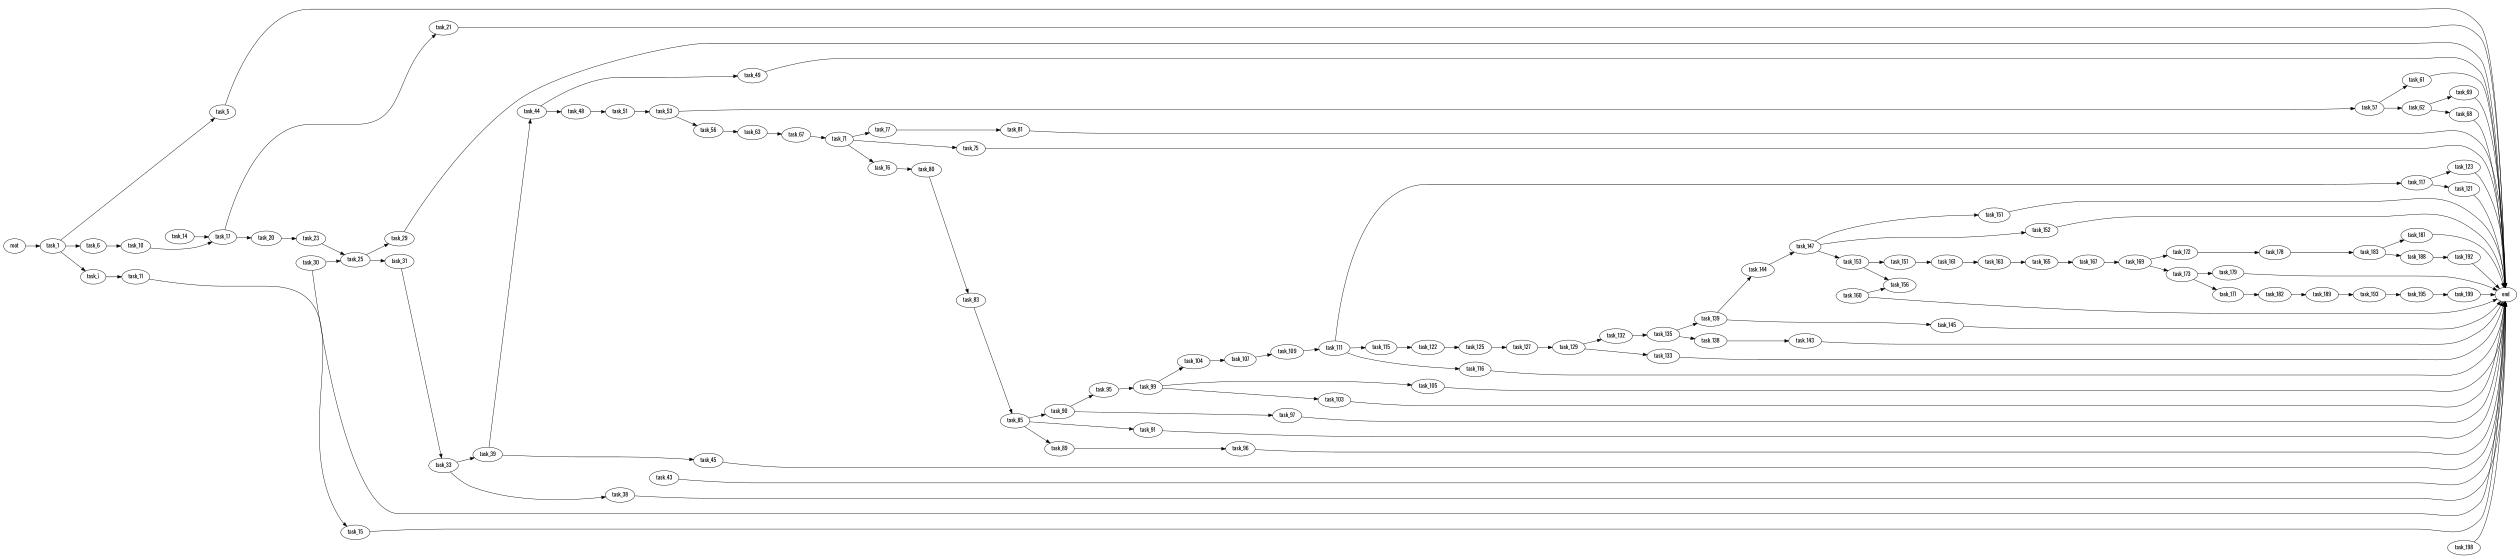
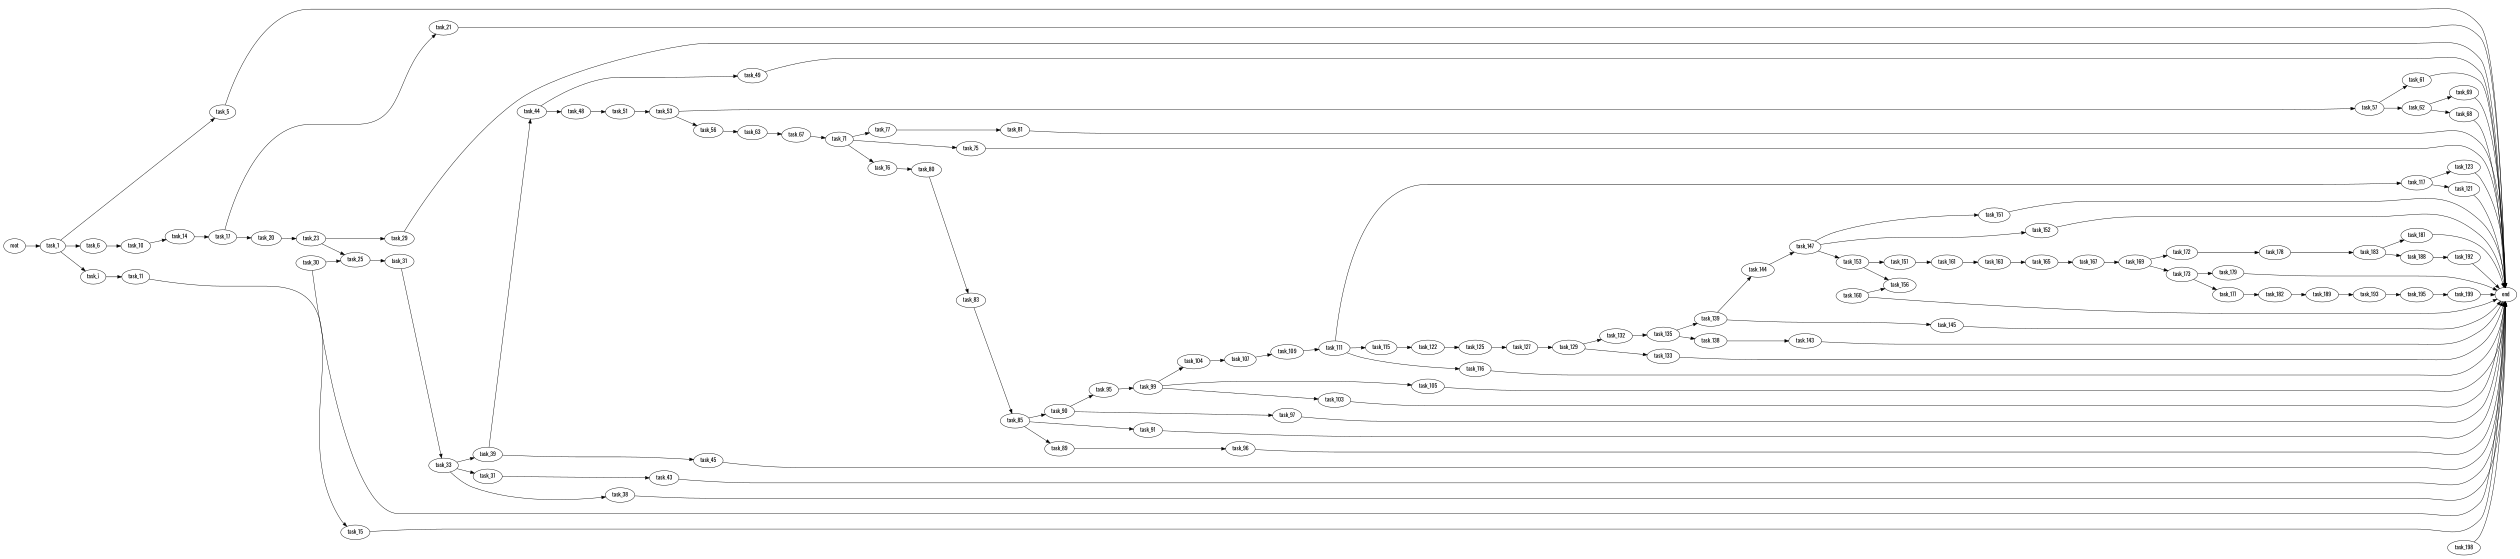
edge "task_10" -> "task_17": now "task_10" -> "task_14"
edge "task_25" -> "task_29": now "task_23" -> "task_29"
node "task_37": added
